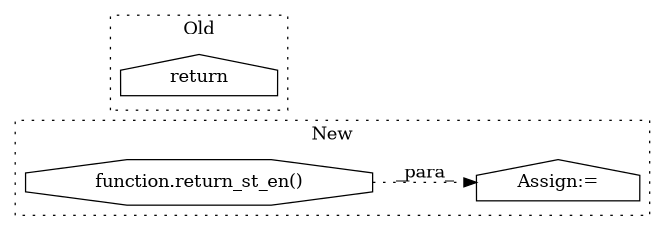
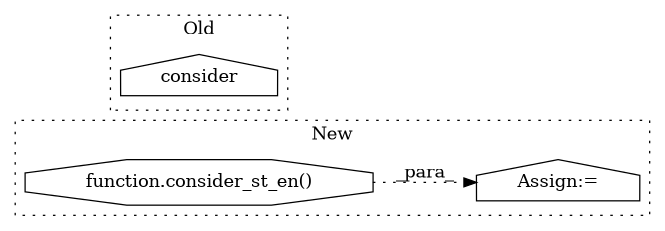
node "return": label "return" -> "consider"
node "function.return_st_en()": label "function.return_st_en()" -> "function.consider_st_en()"
